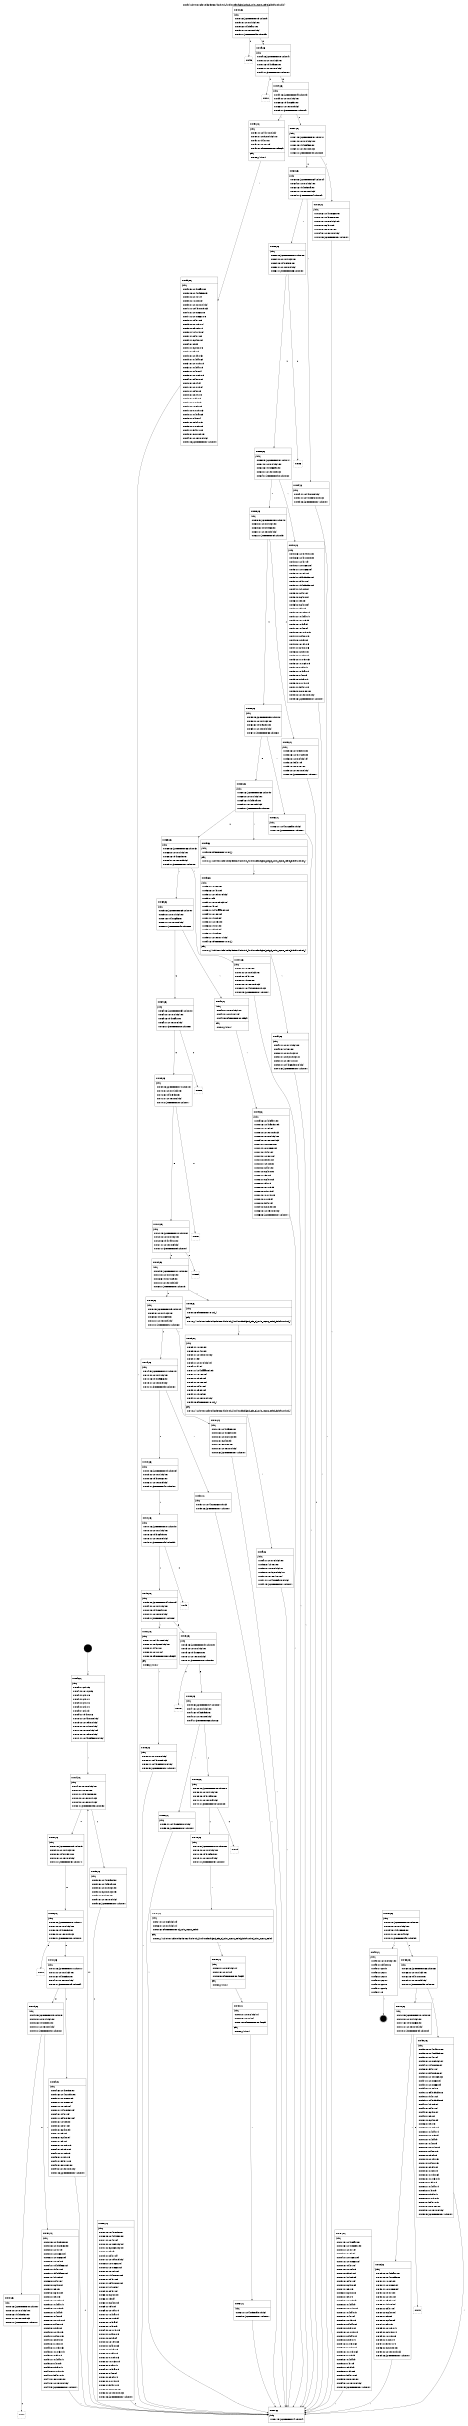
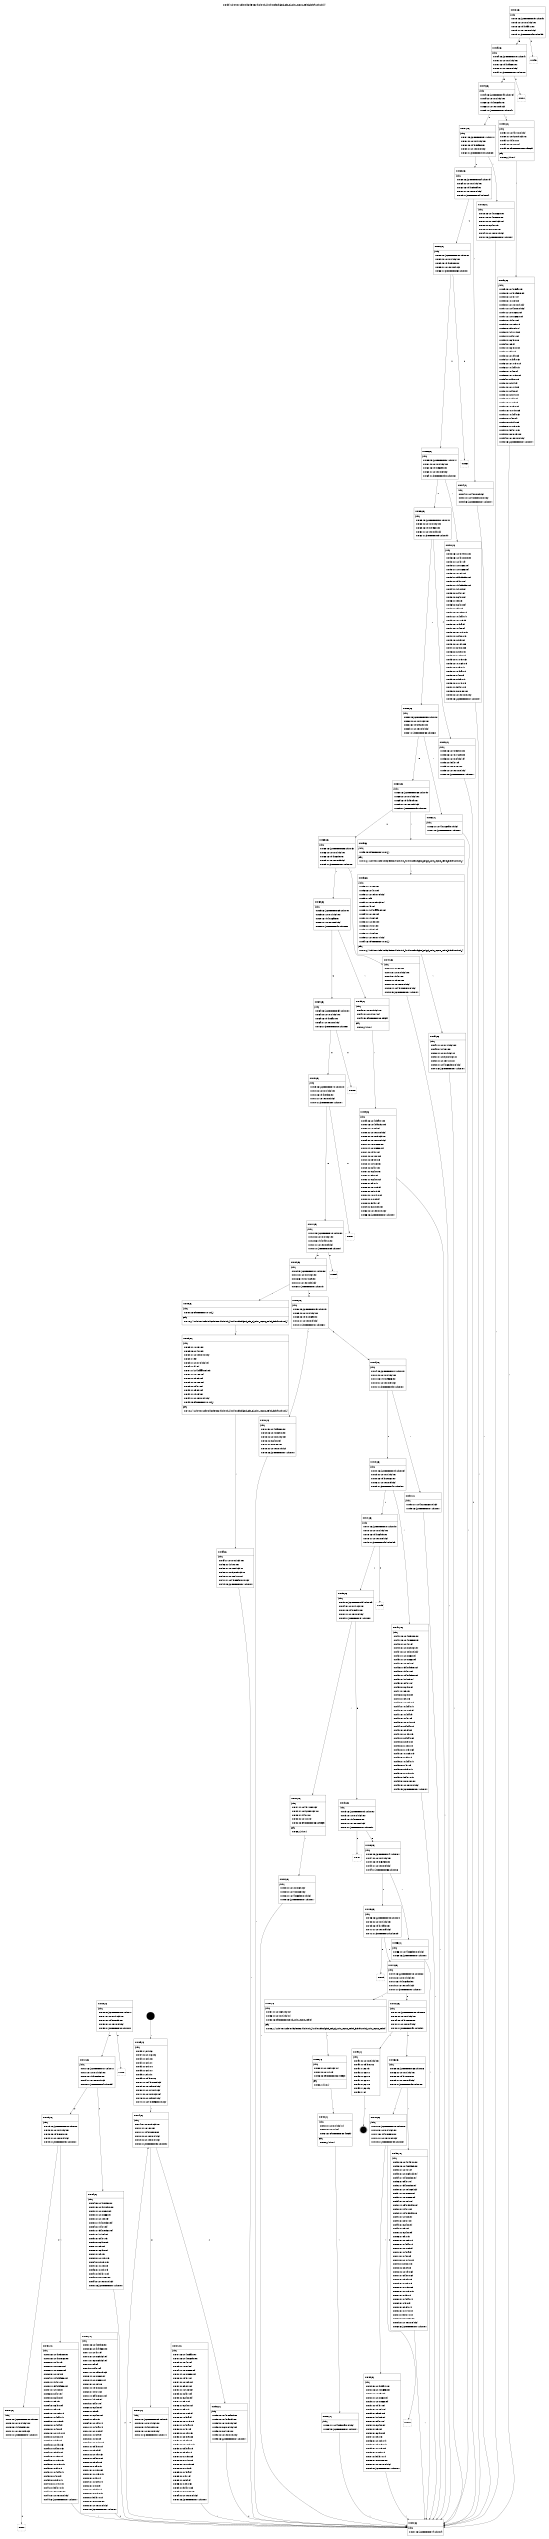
node "0x401f22 [150]": added
edge "0x401436 [22]" -> "0x40144c [22]": removed, label "24"
edge "0x40171e [25]" -> "0x401737 [25]": added, label "3"
